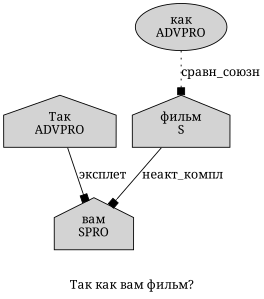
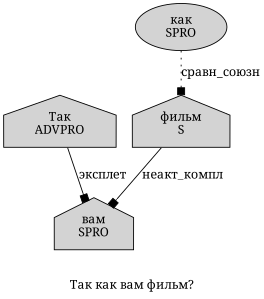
node "как ADVPRO": label "как ADVPRO" -> "как SPRO"
